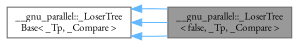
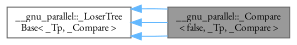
node "__gnu_parallel::_LoserTree < false, _Tp, _Compare >": label "__gnu_parallel::_LoserTree < false, _Tp, _Compare >" -> "__gnu_parallel::_Compare < false, _Tp, _Compare >"
